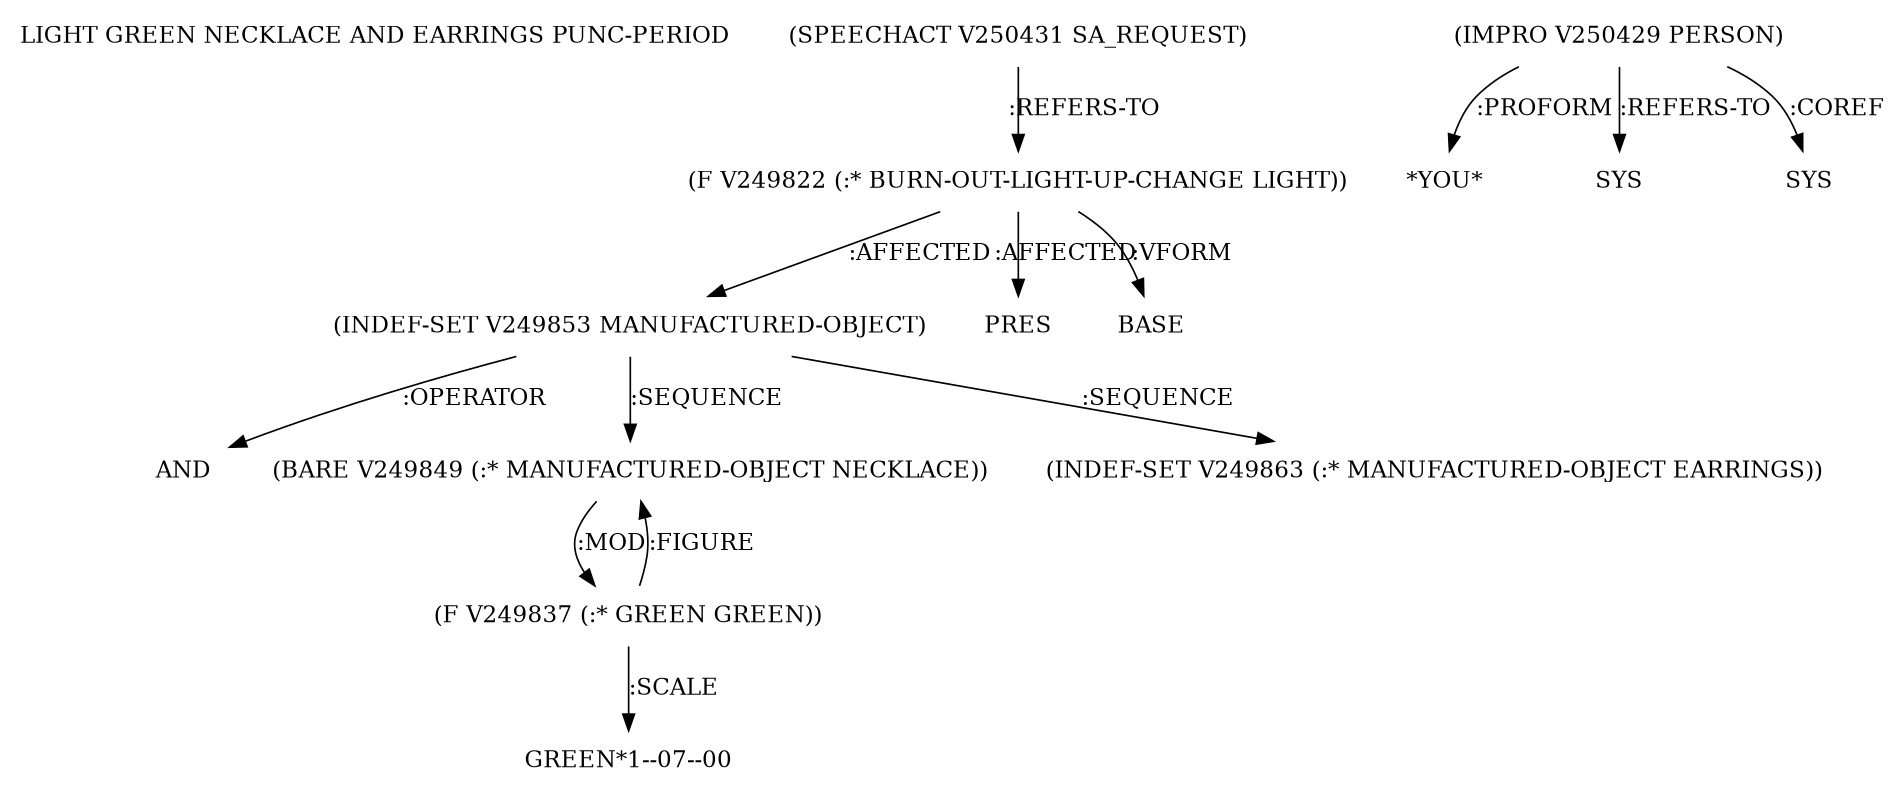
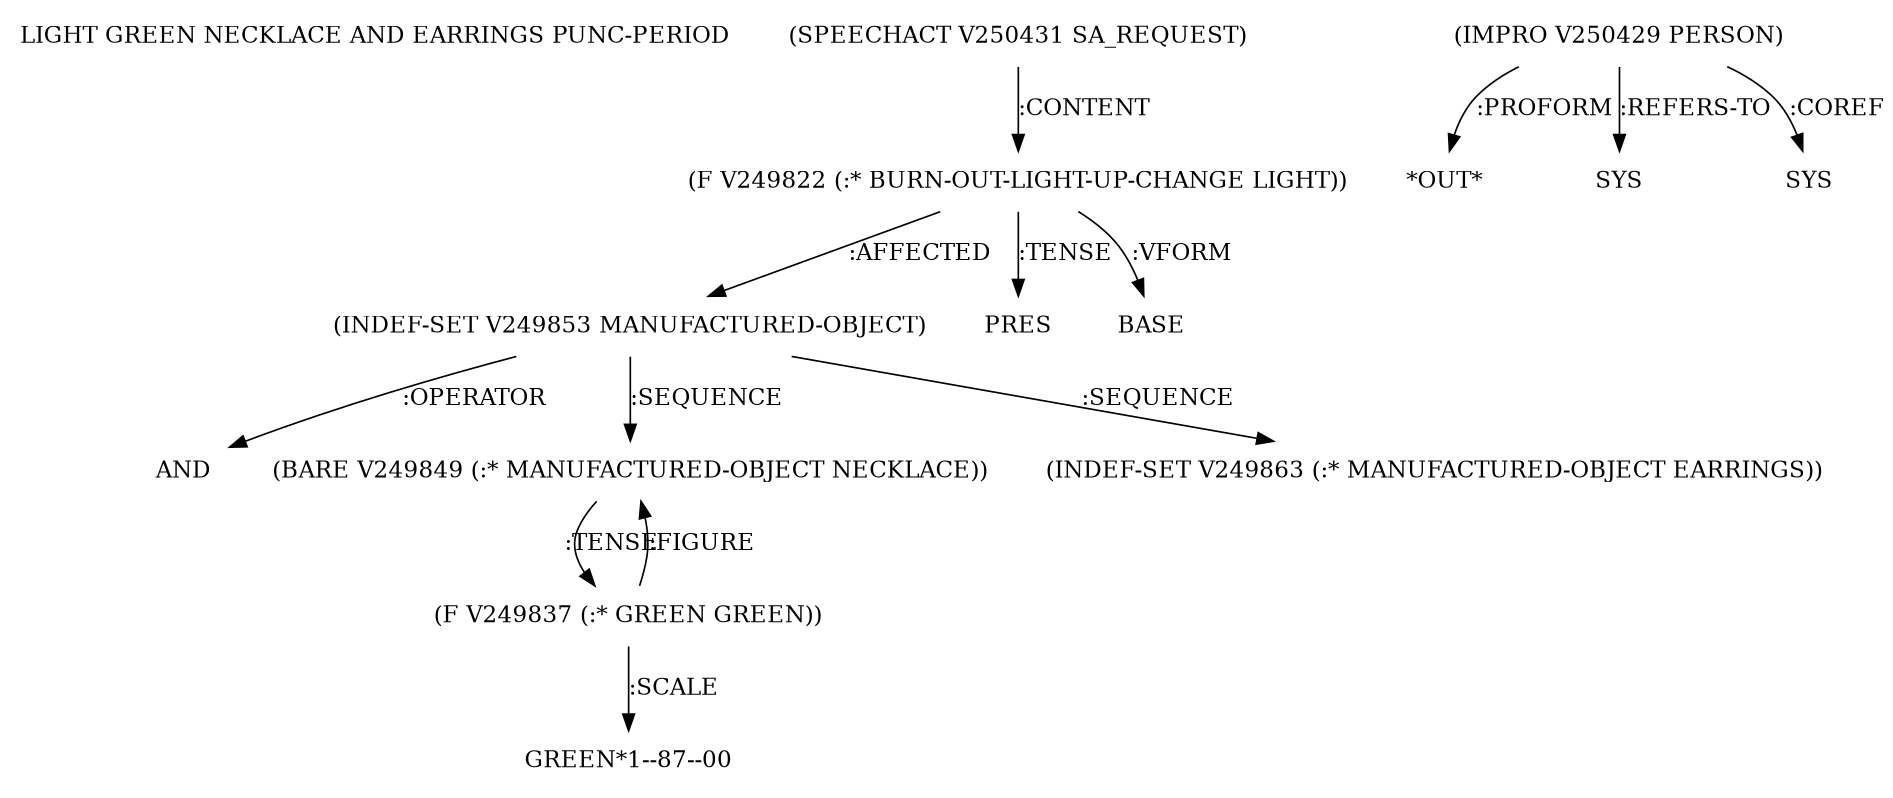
edge "(SPEECHACT V250431 SA_REQUEST)" -> "(F V249822 (:* BURN-OUT-LIGHT-UP-CHANGE LIGHT))": label ":REFERS-TO" -> ":CONTENT"
node "*YOU*": label "*YOU*" -> "*OUT*"
edge "(F V249822 (:* BURN-OUT-LIGHT-UP-CHANGE LIGHT))" -> "PRES": label ":AFFECTED" -> ":TENSE"
edge "(BARE V249849 (:* MANUFACTURED-OBJECT NECKLACE))" -> "(F V249837 (:* GREEN GREEN))": label ":MOD" -> ":TENSE"
node "GREEN*1--07--00": label "GREEN*1--07--00" -> "GREEN*1--87--00"
